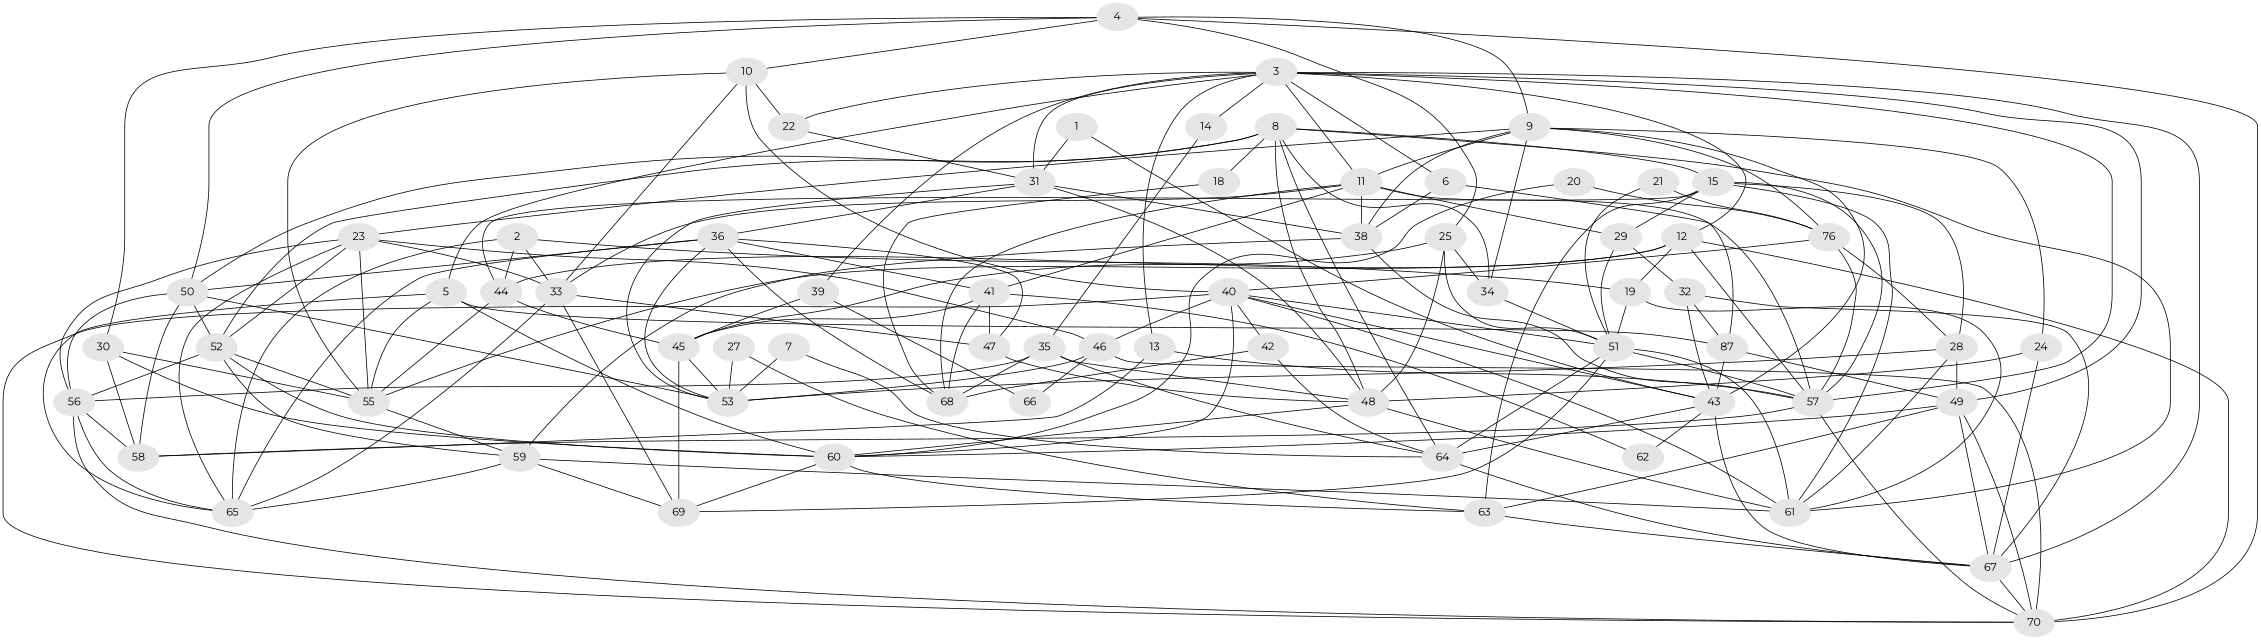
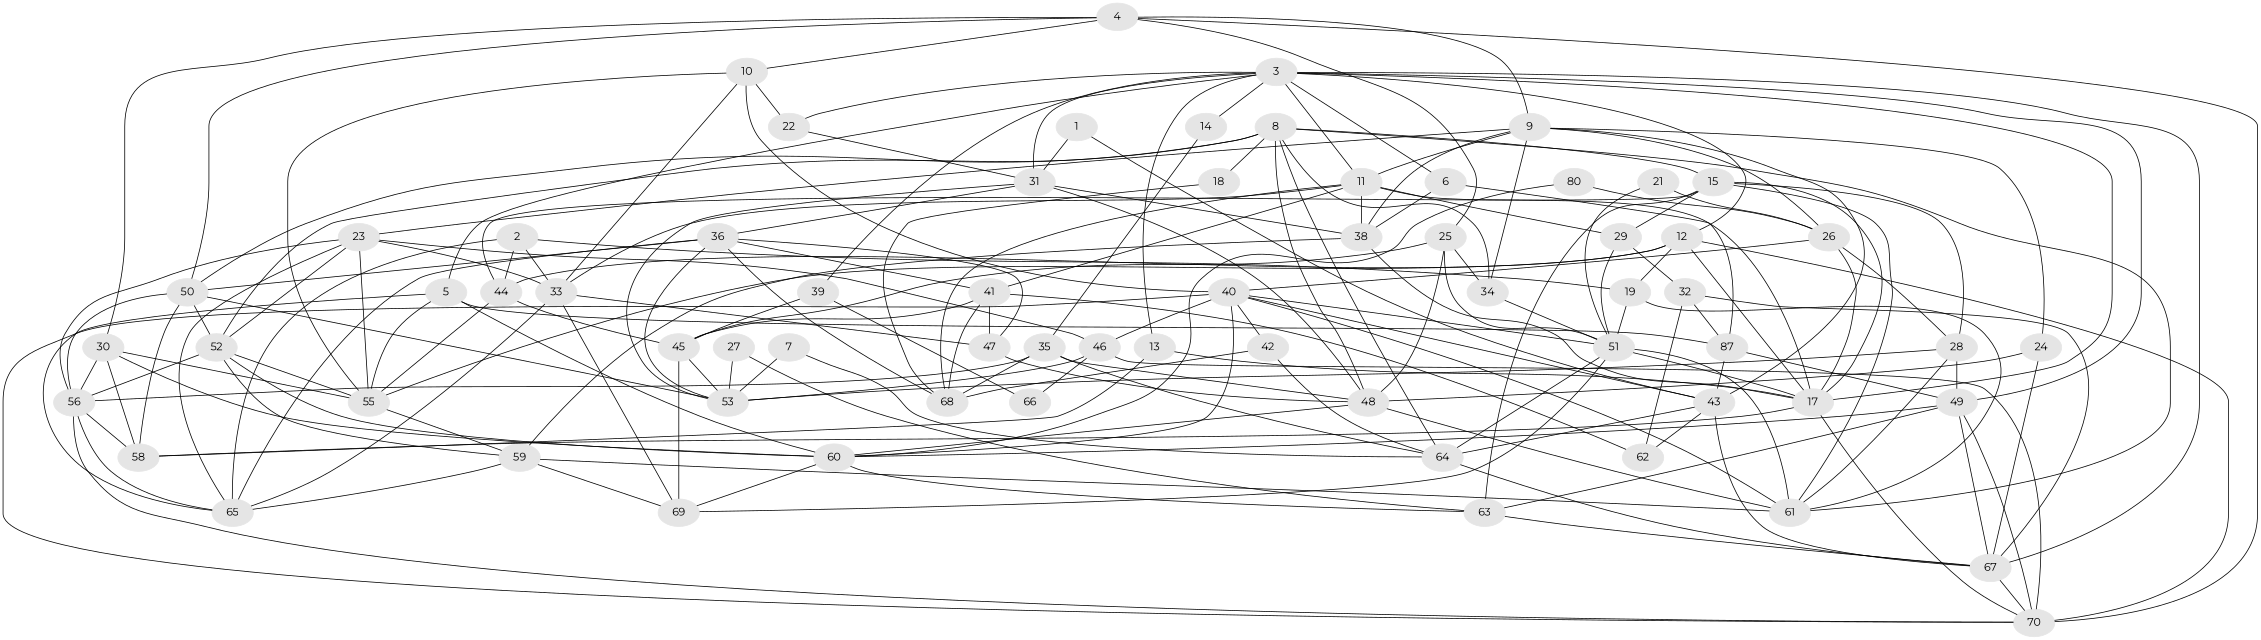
node "20": label "20" -> "80"
node "76": label "76" -> "26"
edge "32" -- "43": now "32" -- "62"
edge "30" -- "56": added
node "57": label "57" -> "17"
